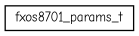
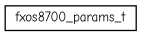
node "fxos8701_params_t": label "fxos8701_params_t" -> "fxos8700_params_t"
